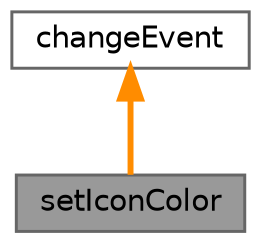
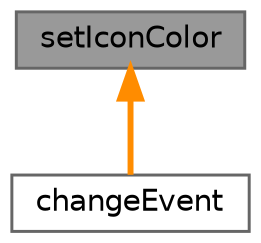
edge "setIconColor" -> "changeEvent": reversed
